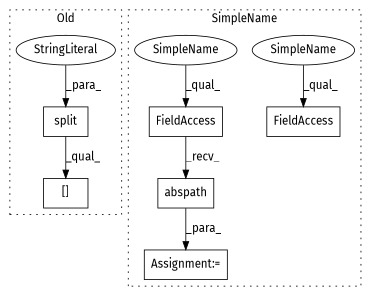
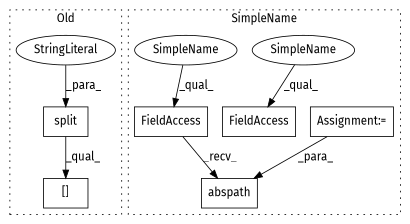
edge "abspath" -> "Assignment:=": reversed
